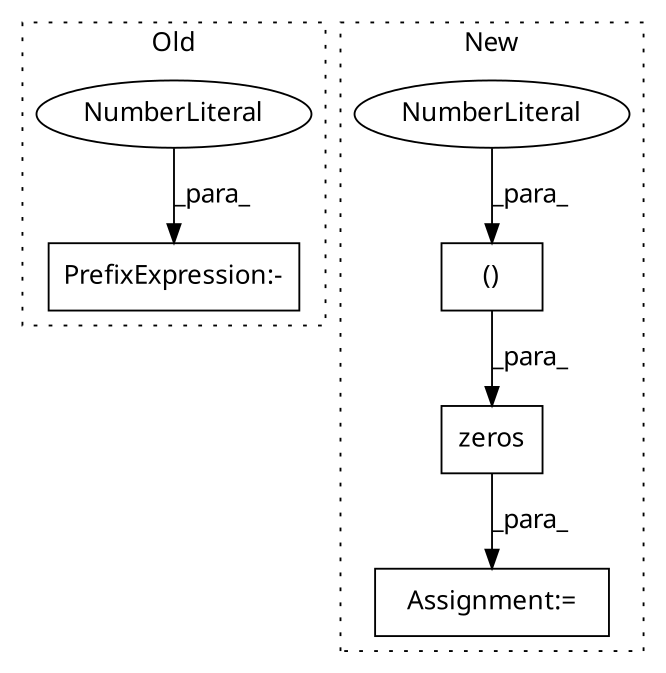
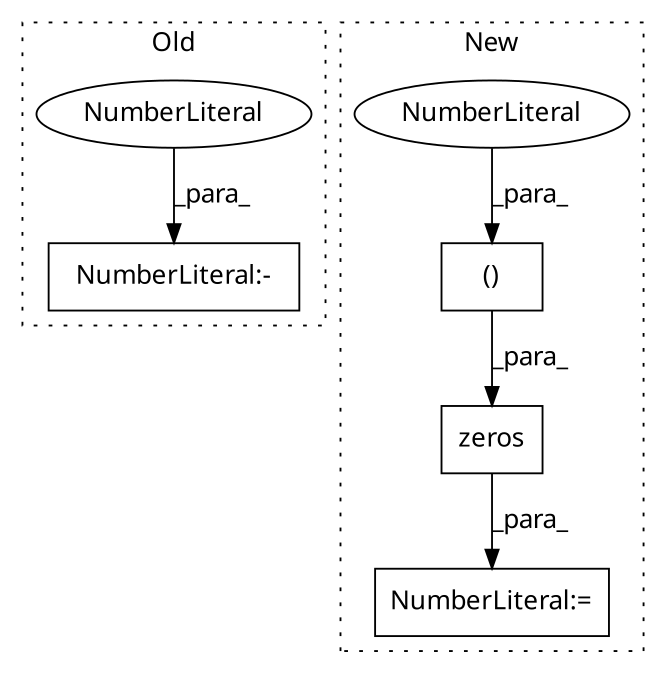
node "PrefixExpression:-": label "PrefixExpression:-" -> "NumberLiteral:-"
node "Assignment:=": label "Assignment:=" -> "NumberLiteral:="
